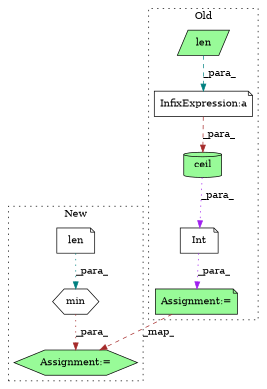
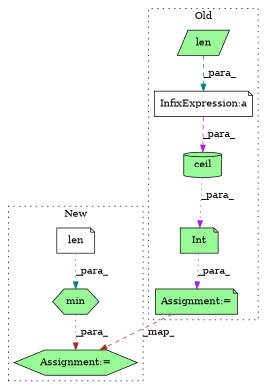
edge "InfixExpression:a" -> "ceil": color brown -> purple
node "Int": fillcolor white -> palegreen
node "min": fillcolor white -> palegreen
